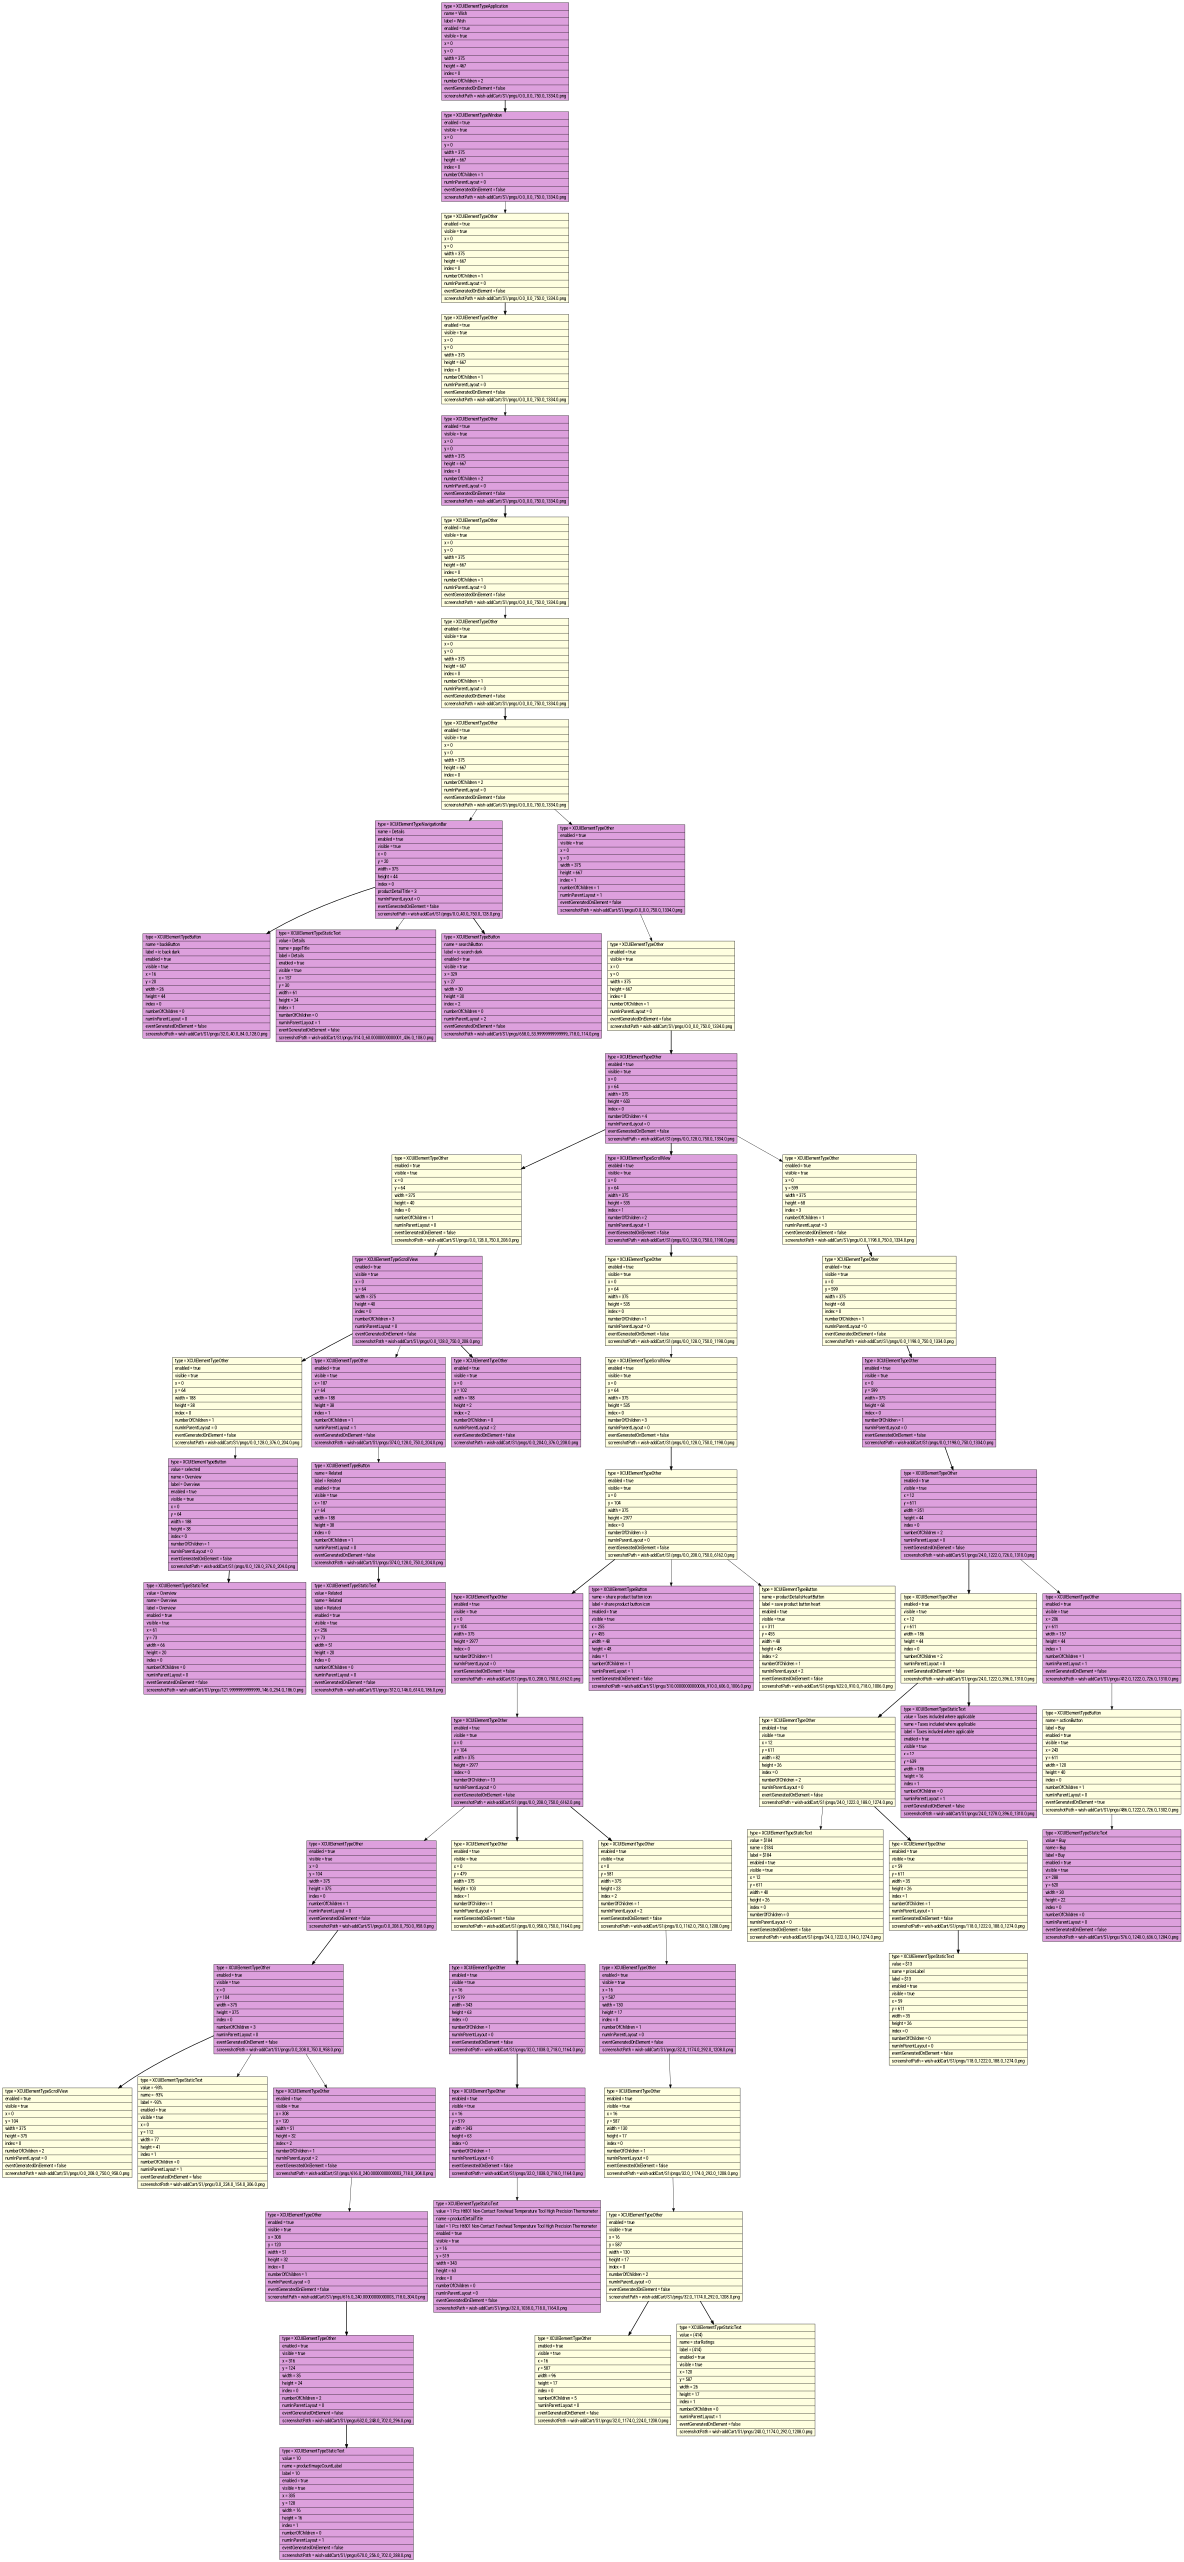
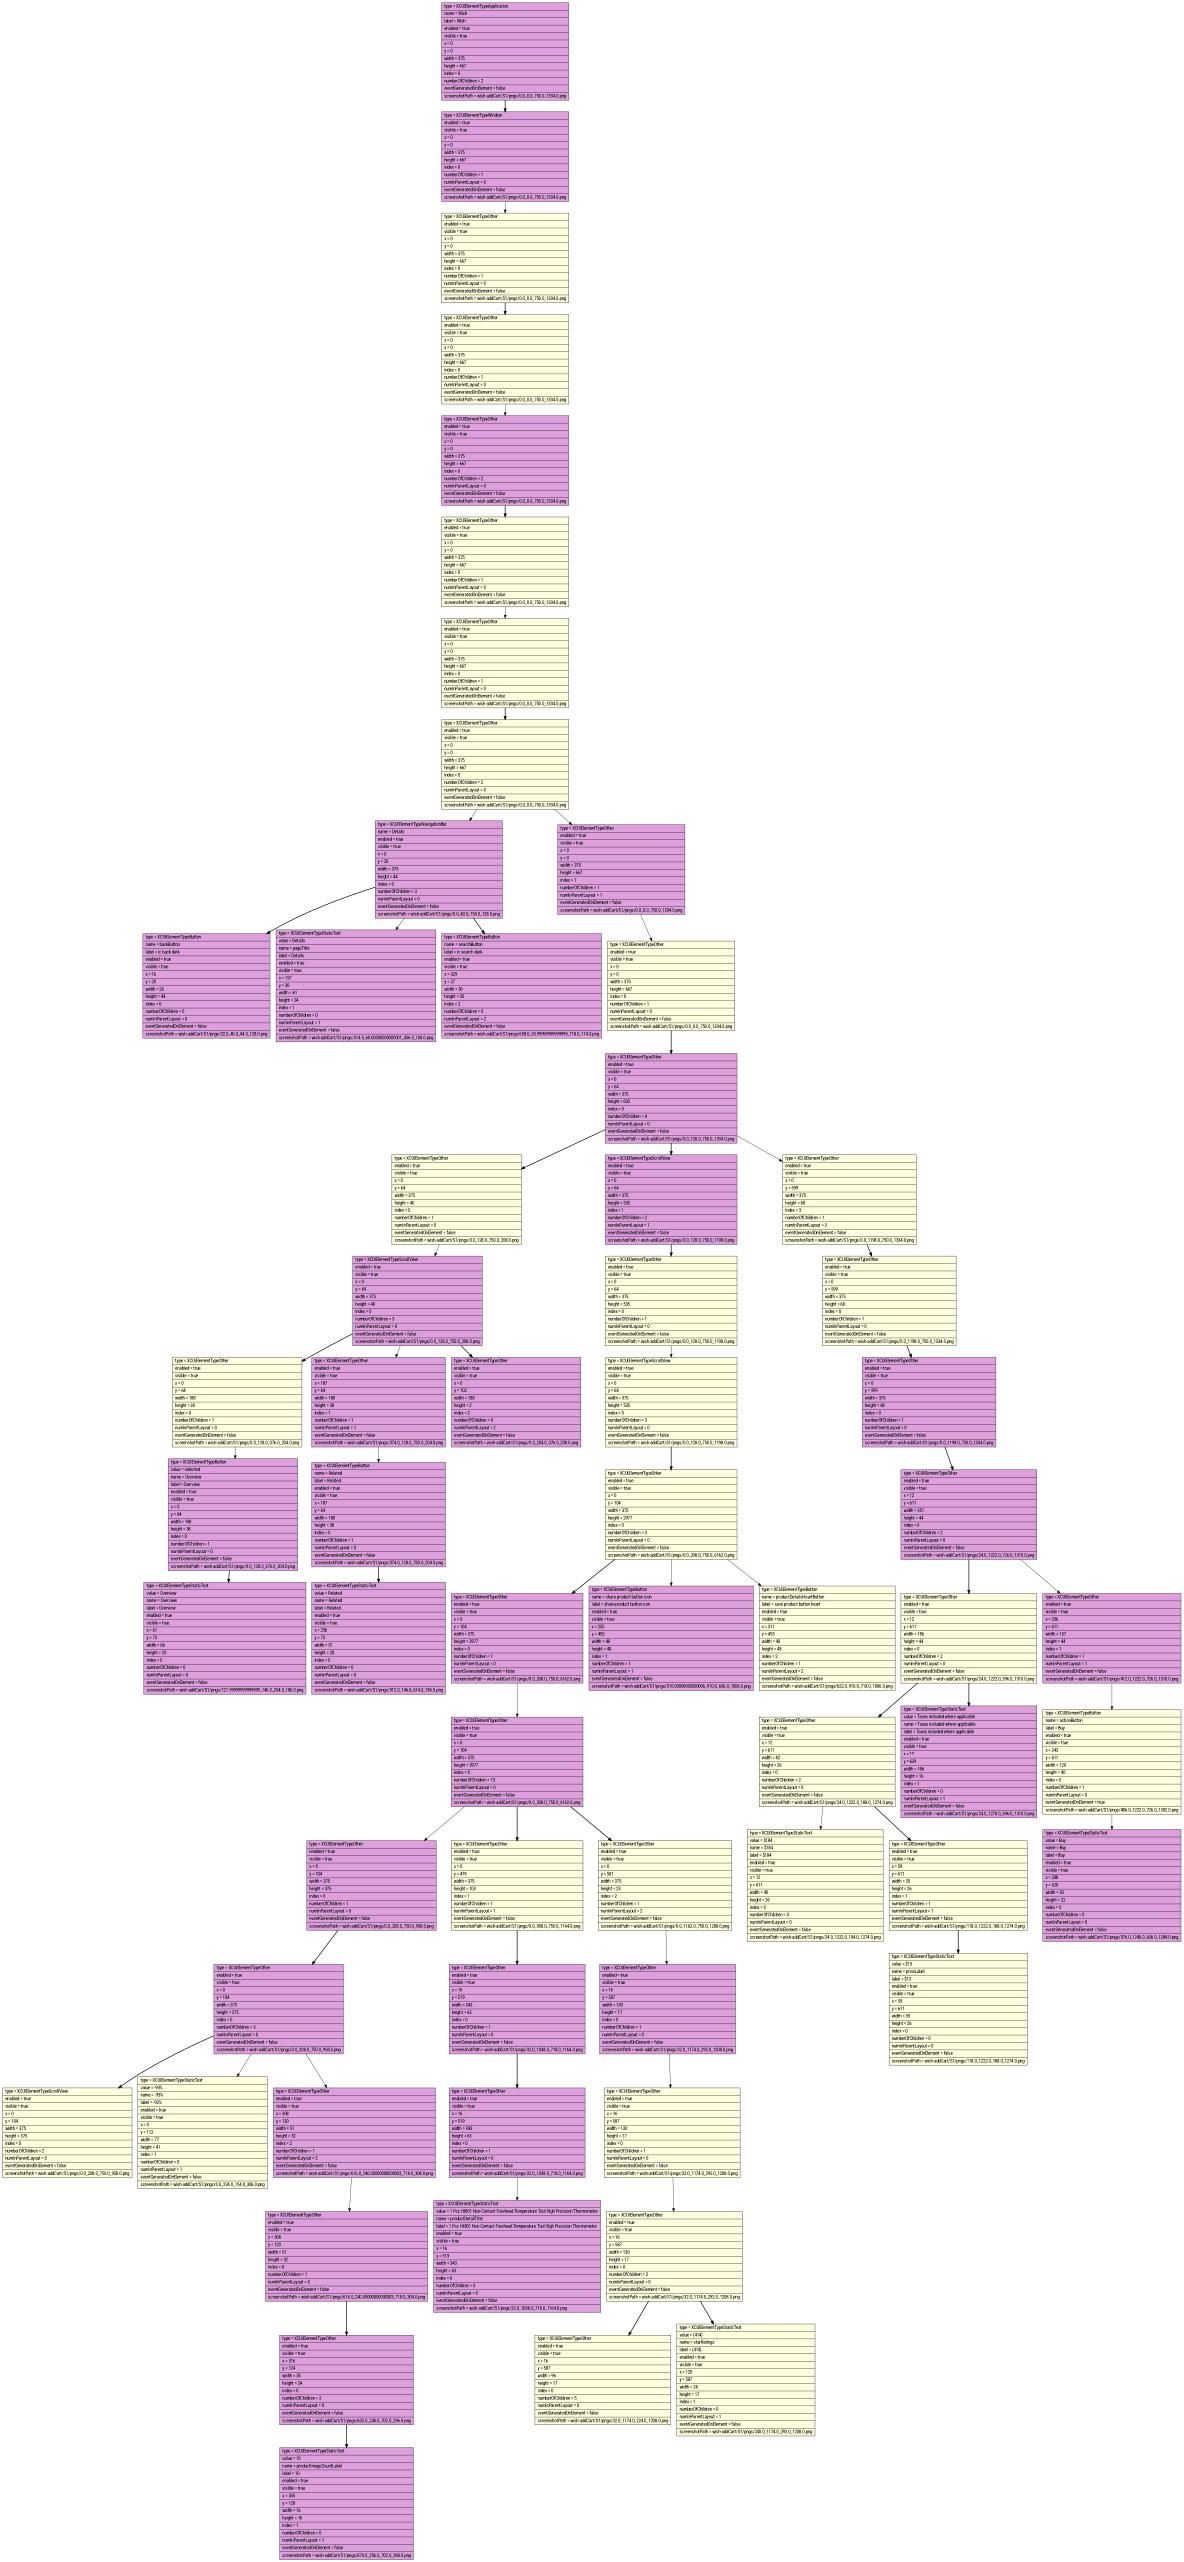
node "type = XCUIElementTypeApplication": text "height = 467" -> "height = 667"
node "type = XCUIElementTypeNavigationBar": text "productDetailTitle = 3" -> "numberOfChildren = 3"
